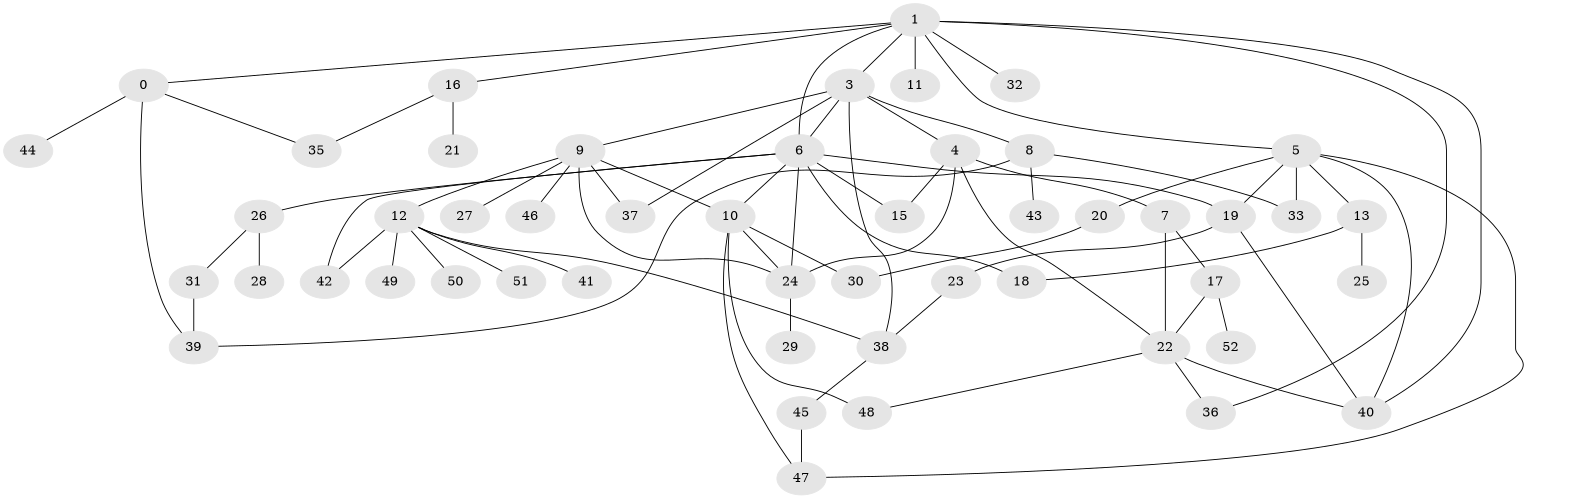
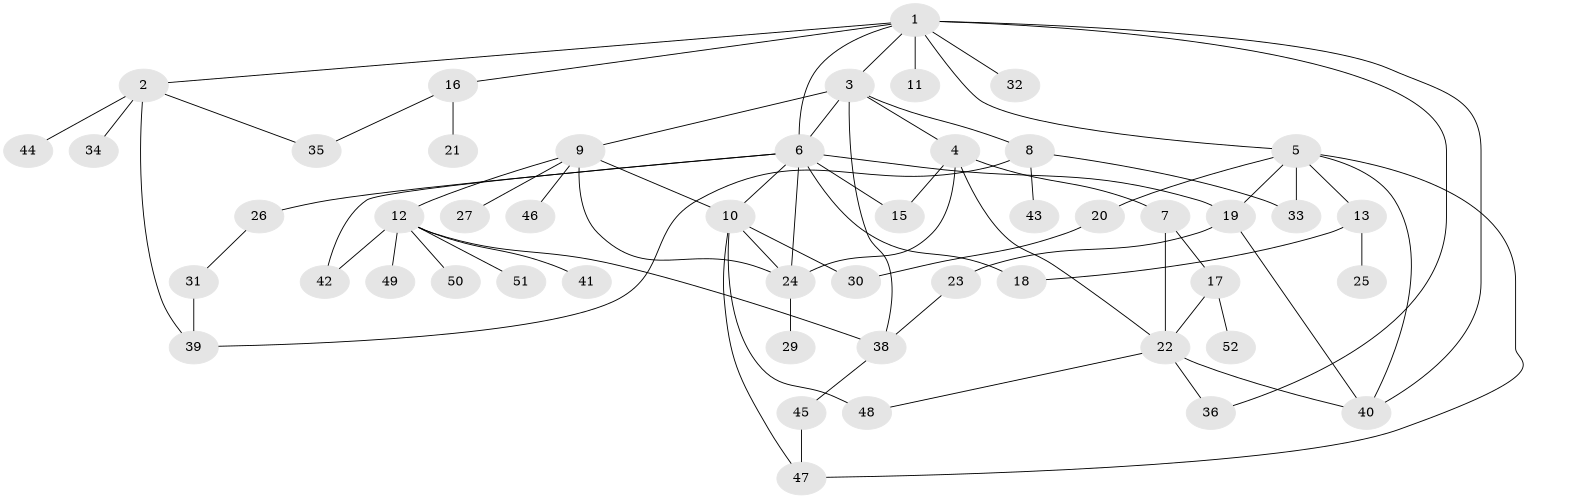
node "0": label "0" -> "2"
node "34": added
node "37": removed
node "28": removed
